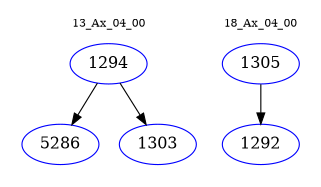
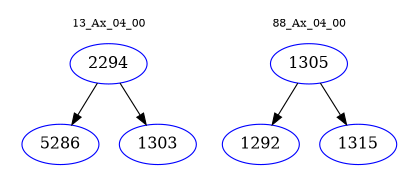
cluster "18_Ax_04_00": label "18_Ax_04_00" -> "88_Ax_04_00"
node "1294": label "1294" -> "2294"
node "1315": added
